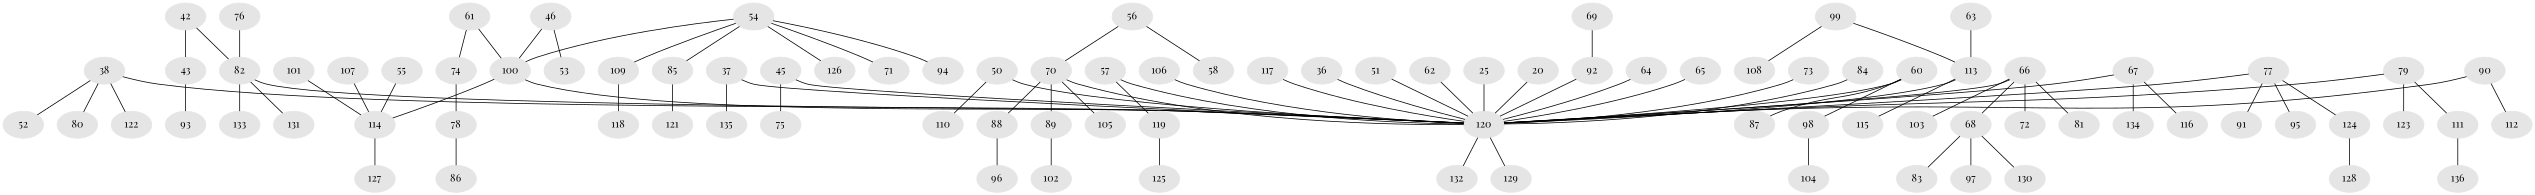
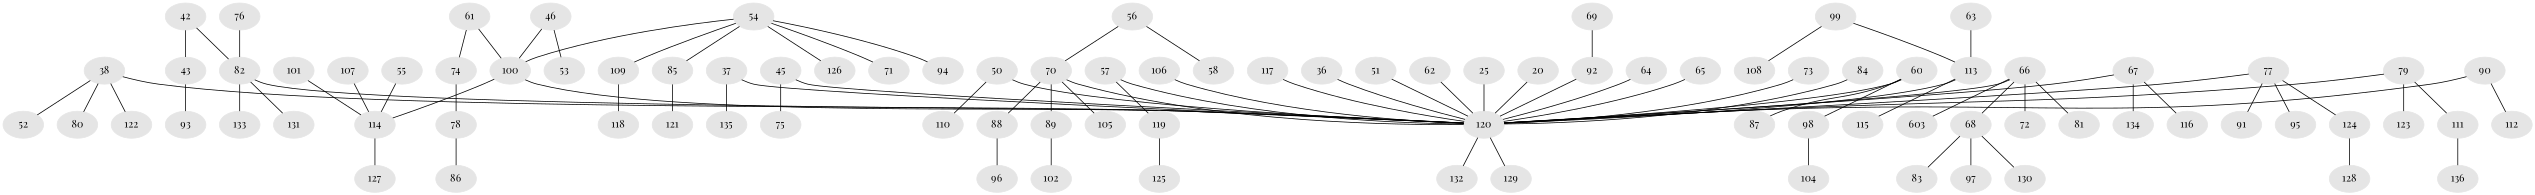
node "103": label "103" -> "603"
